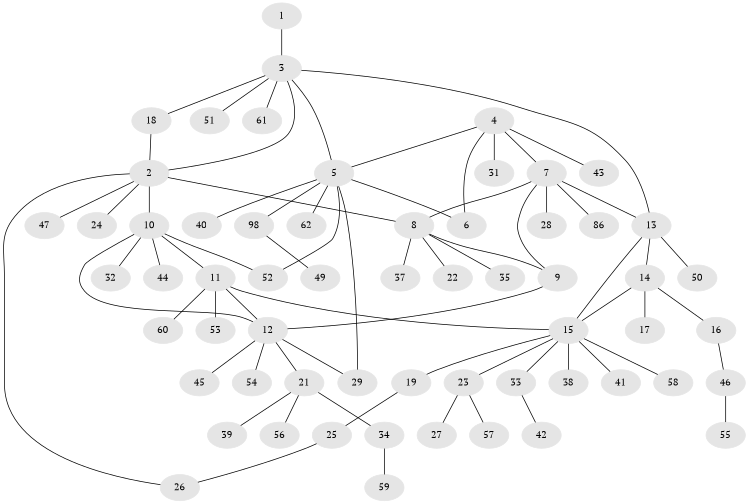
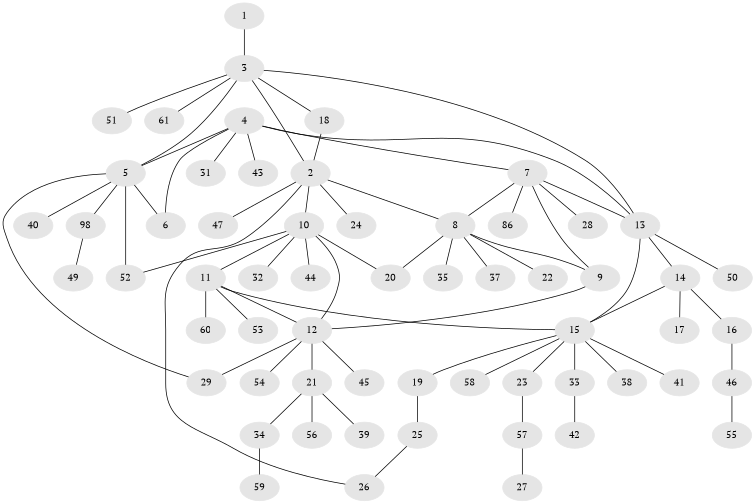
edge "4" -- "13": added
node "62": removed
node "20": added
edge "23" -- "27": now "57" -- "27"
